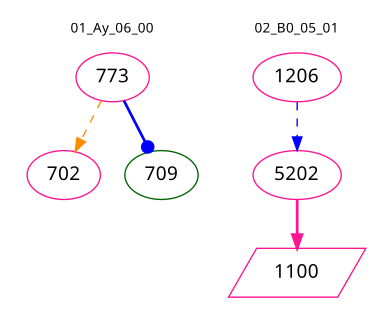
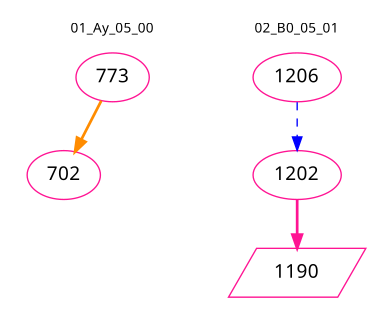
cluster "01_Ay_06_00": label "01_Ay_06_00" -> "01_Ay_05_00"
edge "773" -> "702": style dashed -> bold
node "709": removed
node "5202": label "5202" -> "1202"
node "1100": label "1100" -> "1190"
